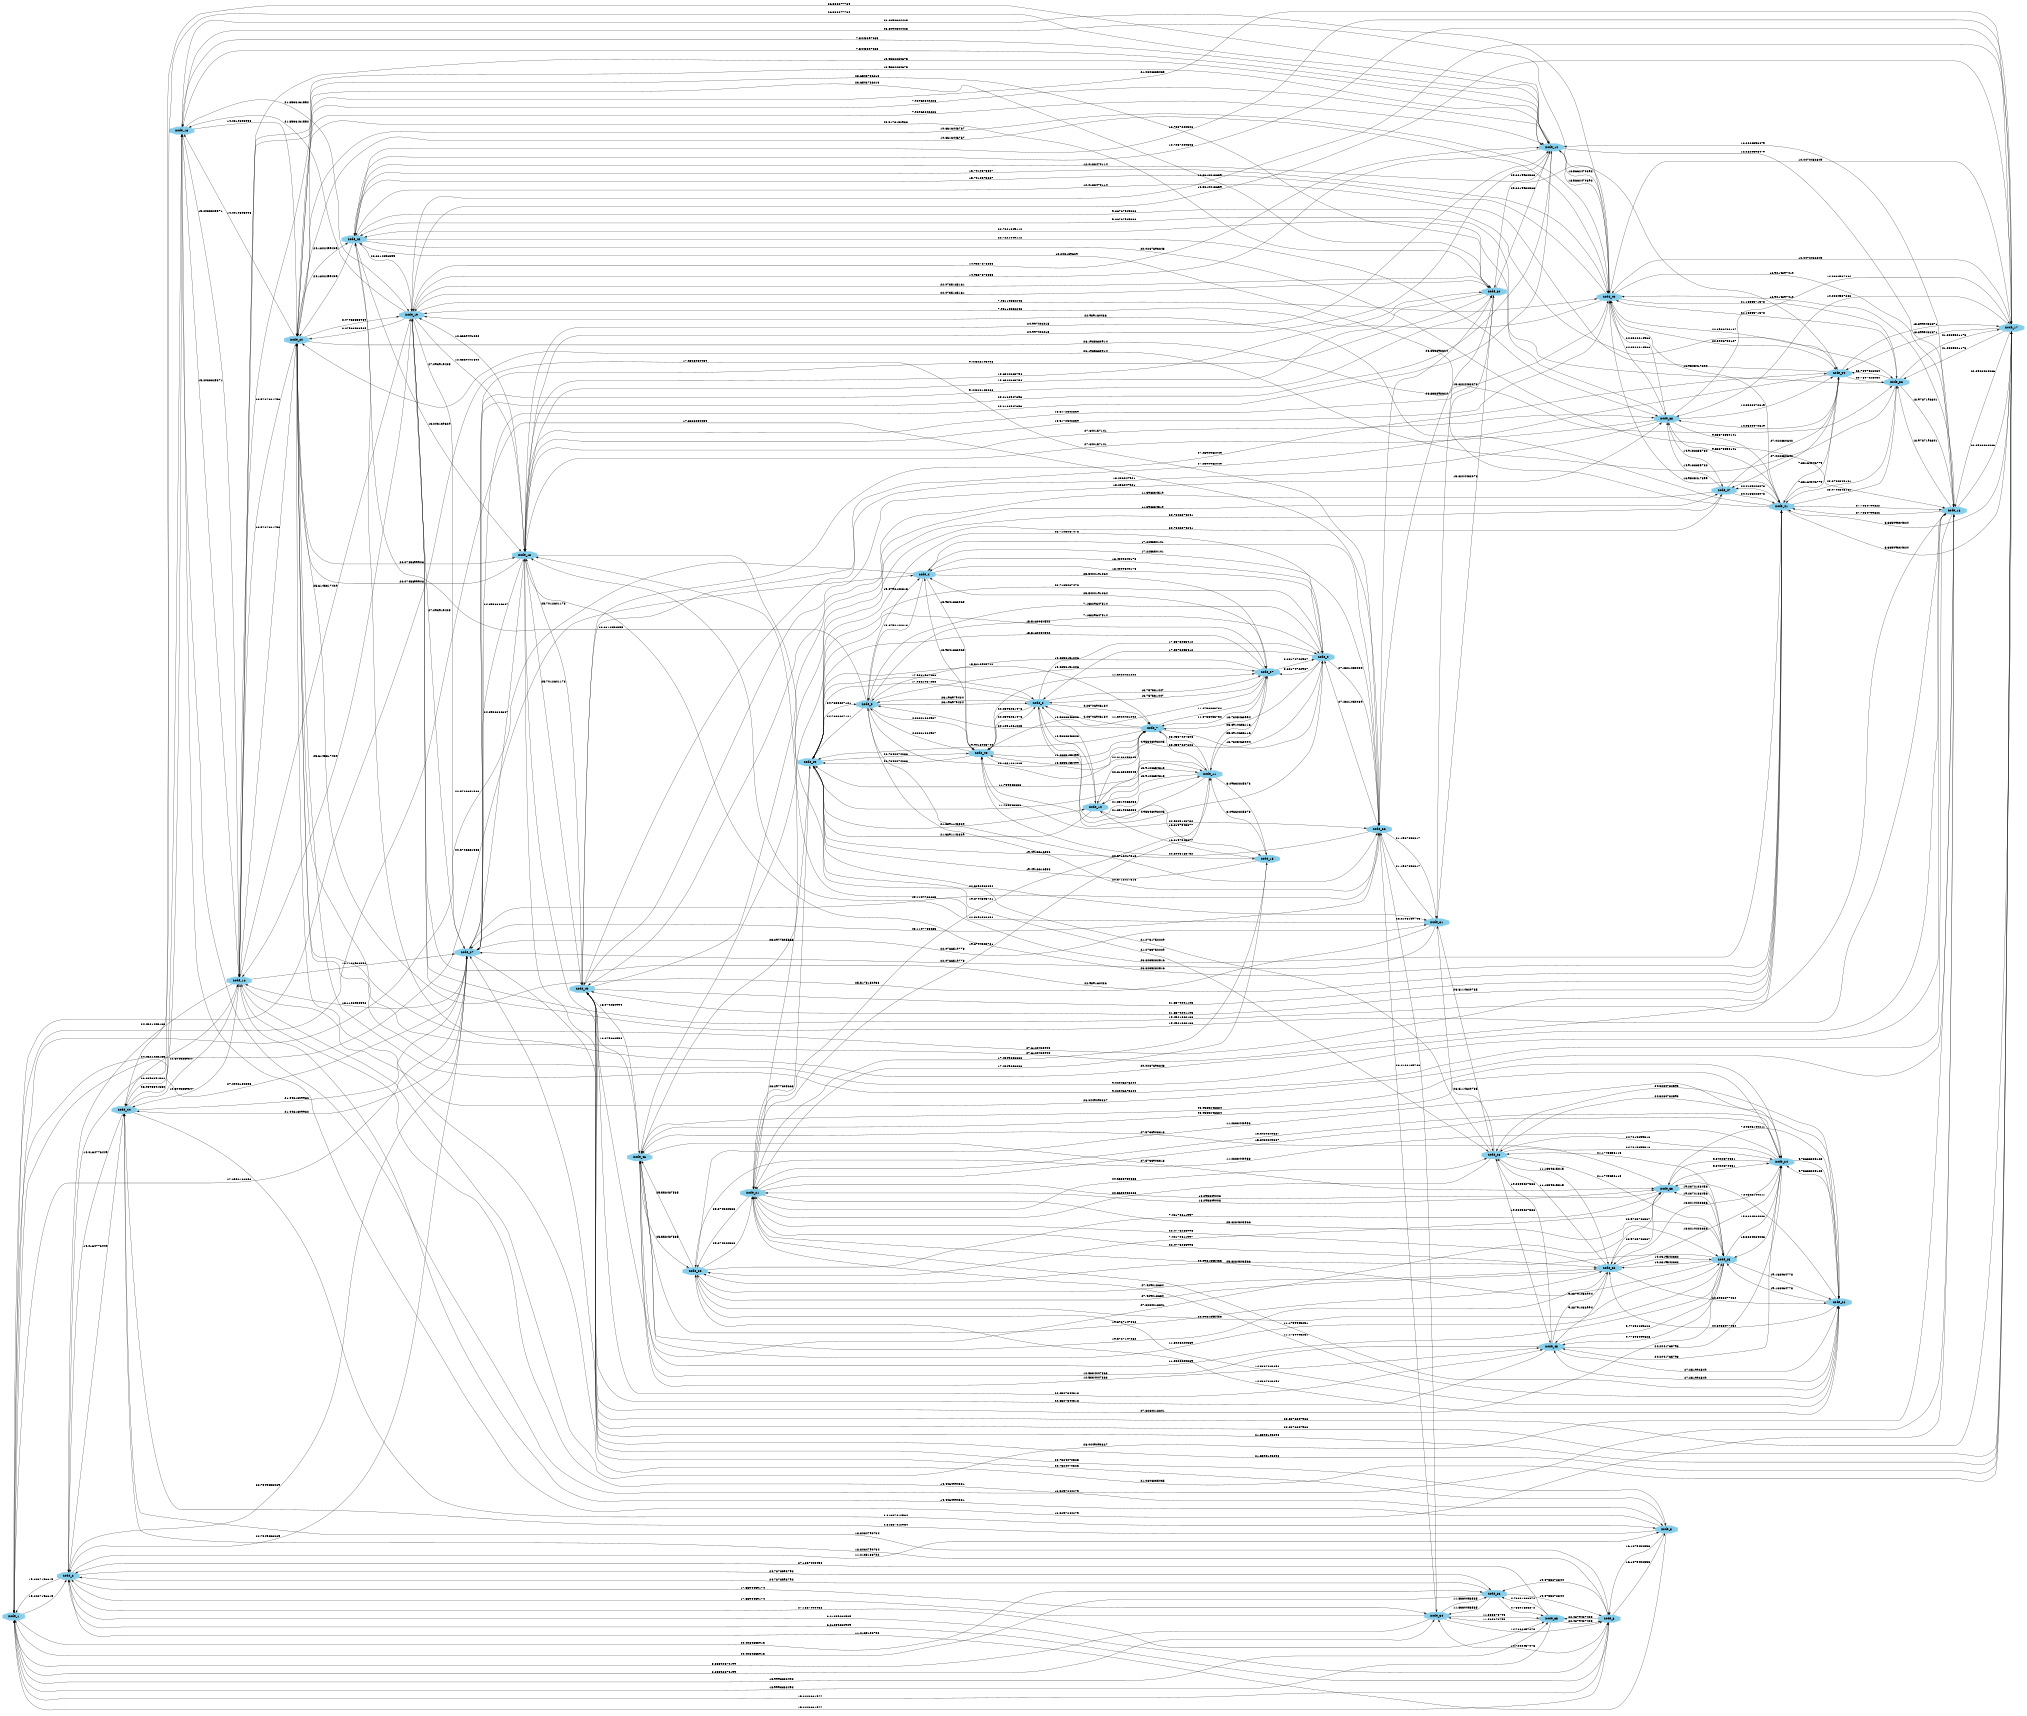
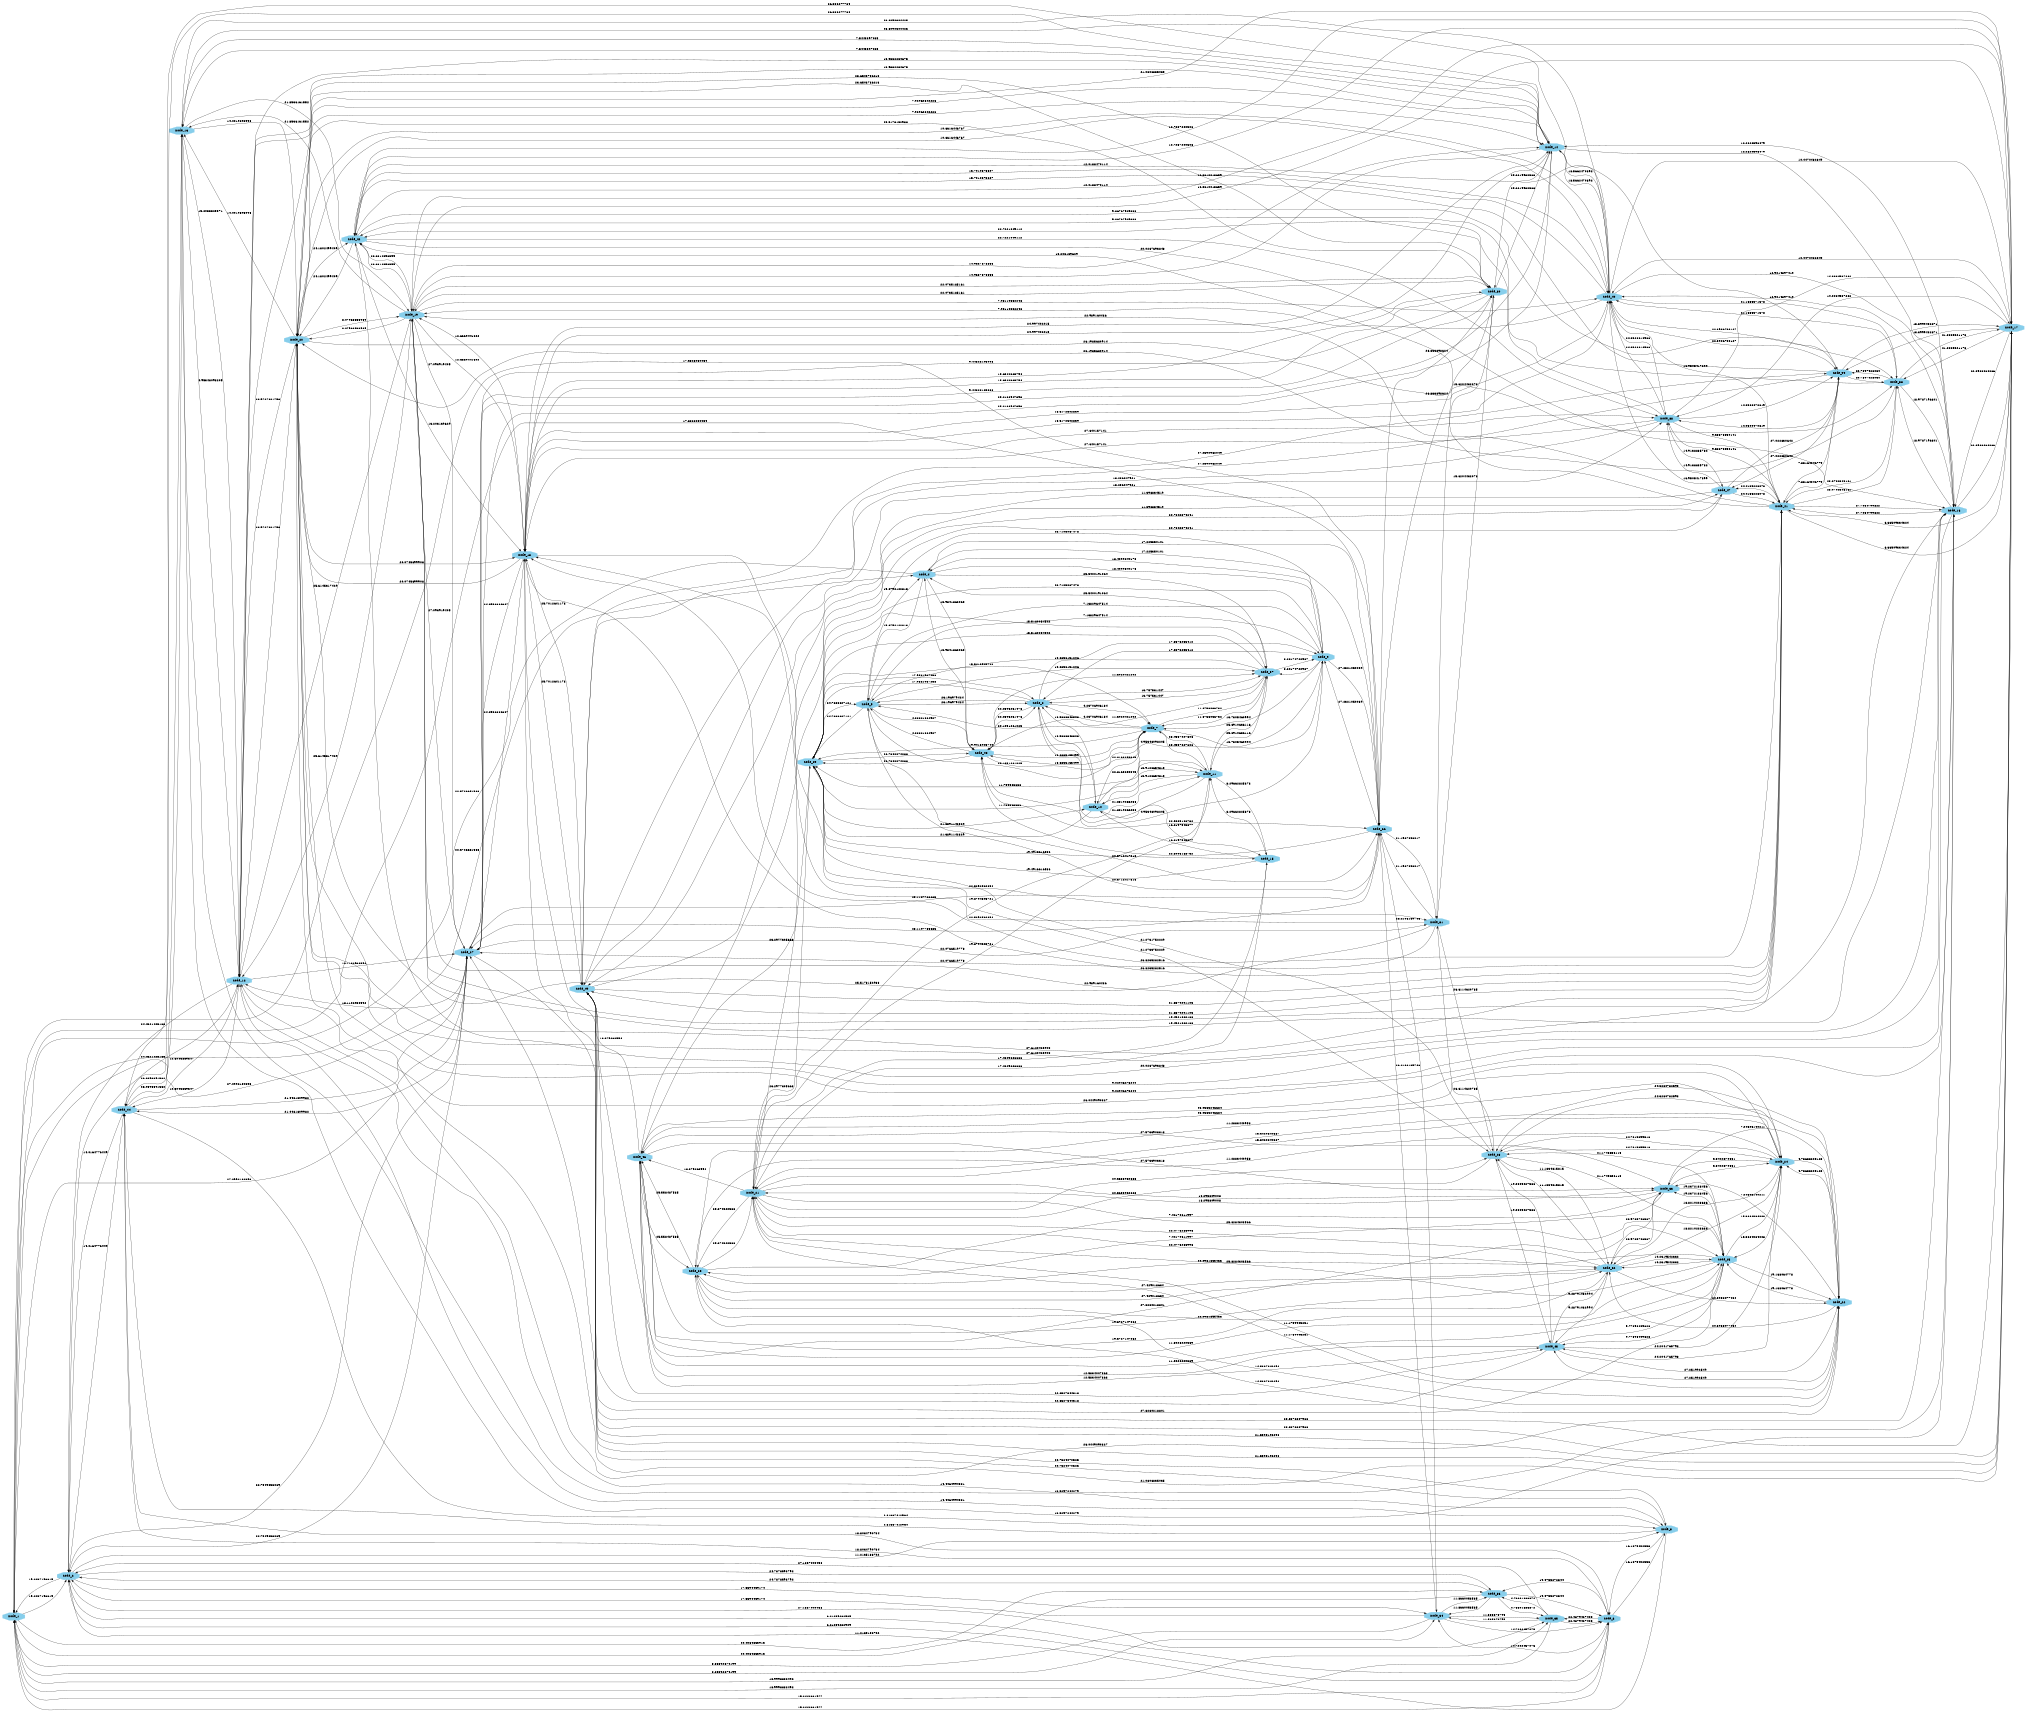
edge "node_12" -> "node_13": label "15.2033325371" -> "4.95348098205"
edge "node_5" -> "node_42": now "node_19" -> "node_42"
edge "node_49" -> "node_46": now "node_21" -> "node_46"
